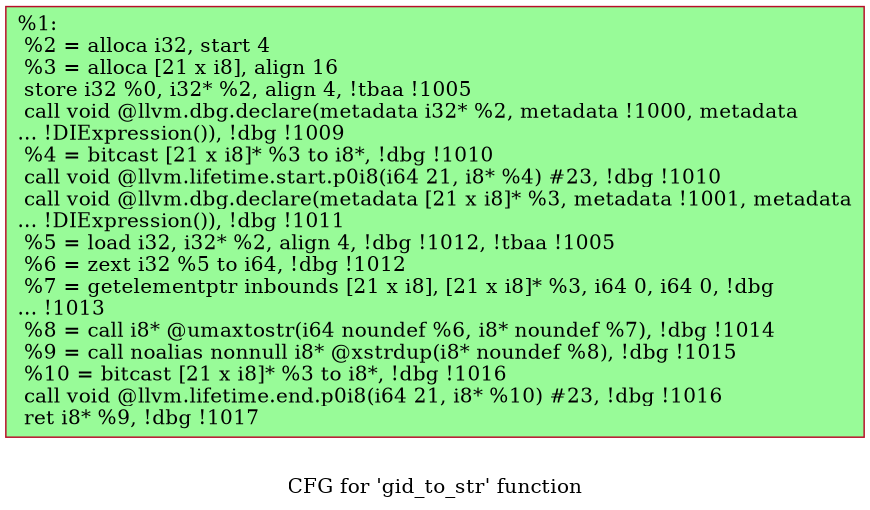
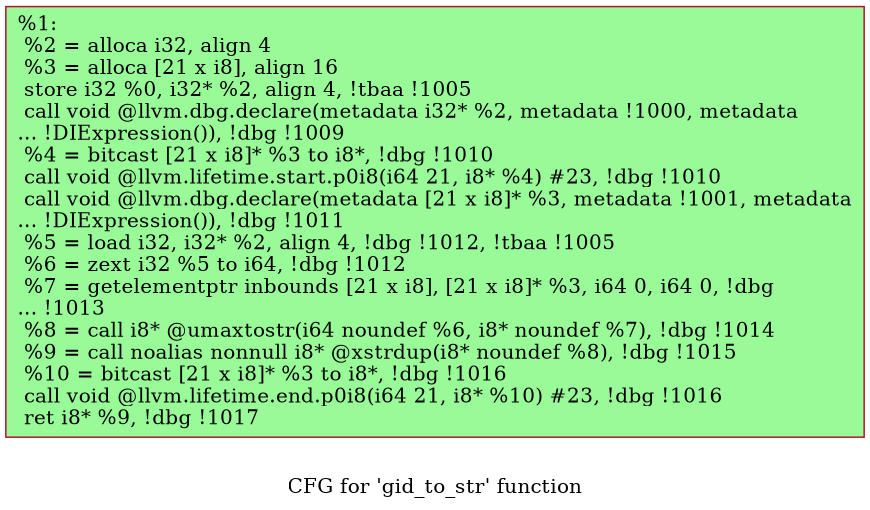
node "%1:": text "%2 = alloca i32, start 4" -> "%2 = alloca i32, align 4"
